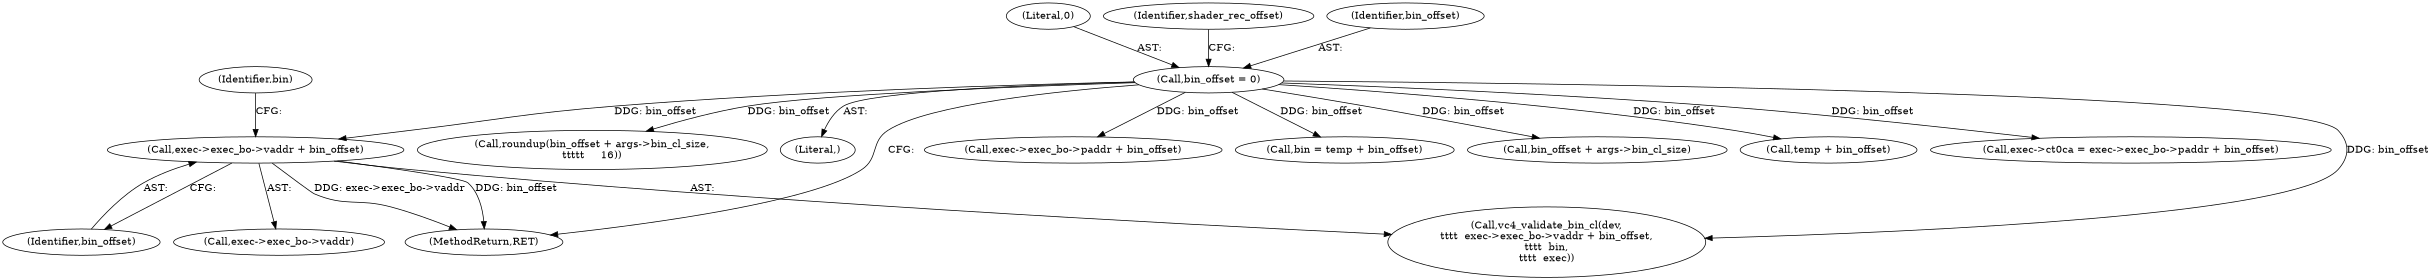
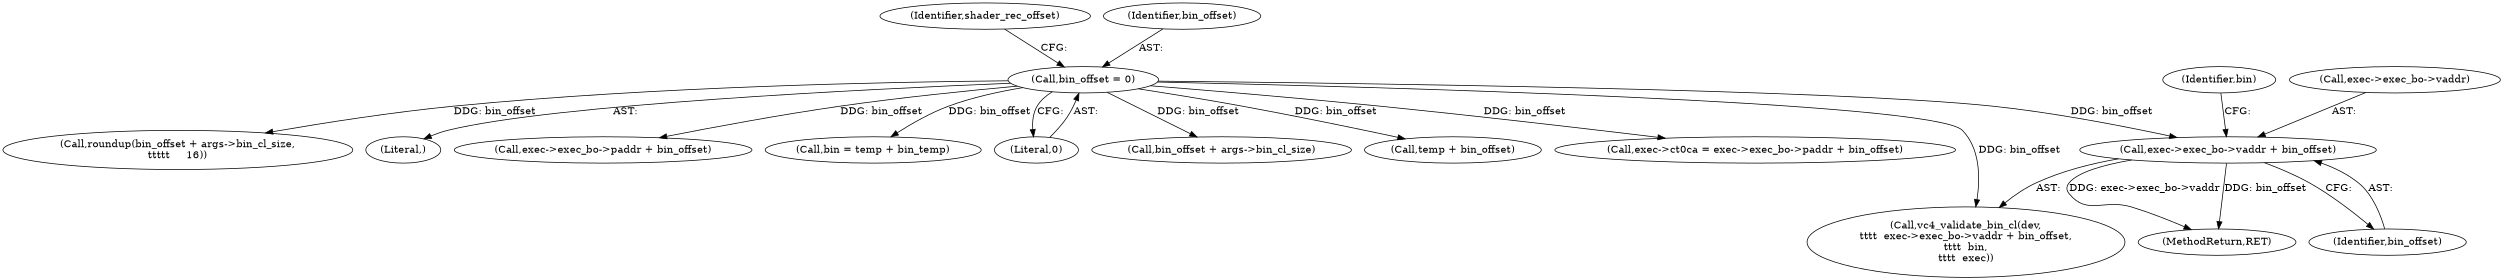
node "(Call,bin = temp + bin_offset)": label "(Call,bin = temp + bin_offset)" -> "(Call,bin = temp + bin_temp)"
edge "(Call,bin_offset = 0)" -> "(MethodReturn,RET)": now "(Call,bin_offset = 0)" -> "(Literal,0)"
edge "(Call,exec->exec_bo->vaddr + bin_offset)" -> "(Call,exec->exec_bo->vaddr)": reversed
